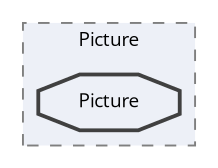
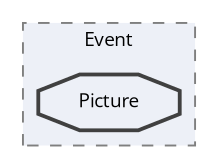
cluster "Picture": label "Picture" -> "Event"
